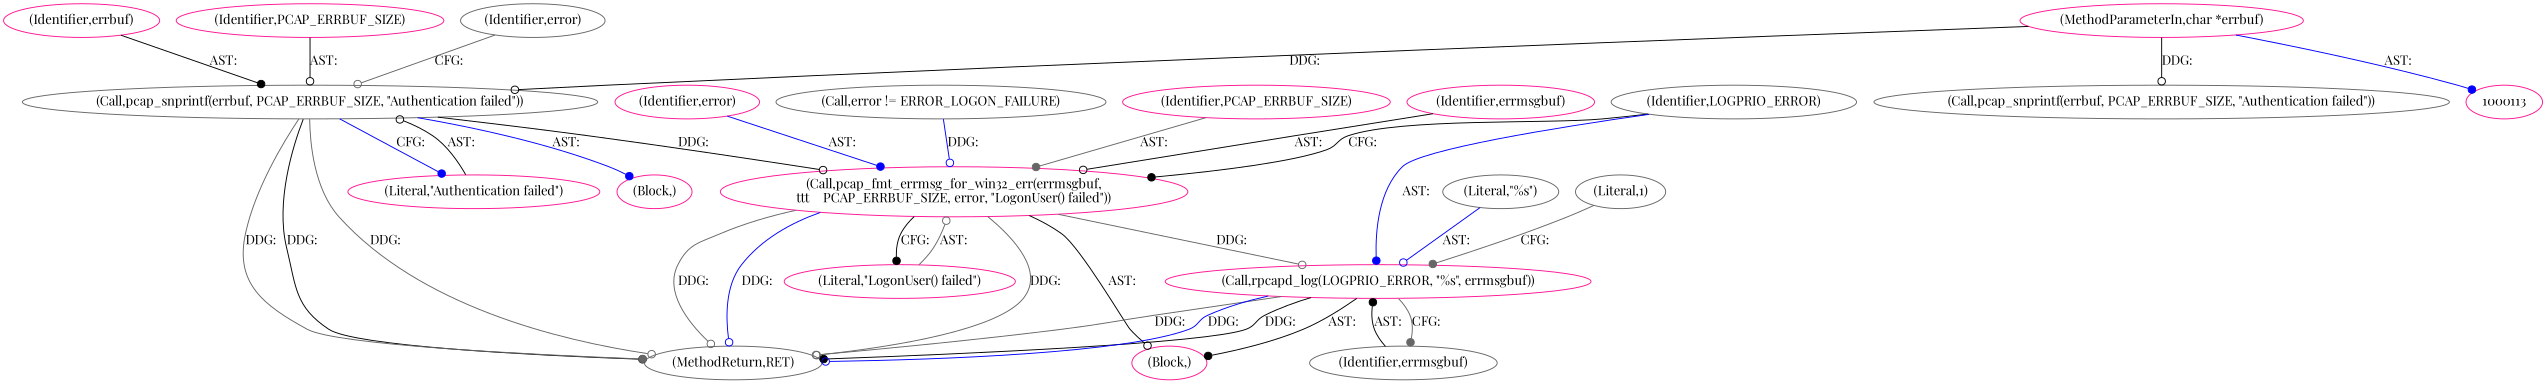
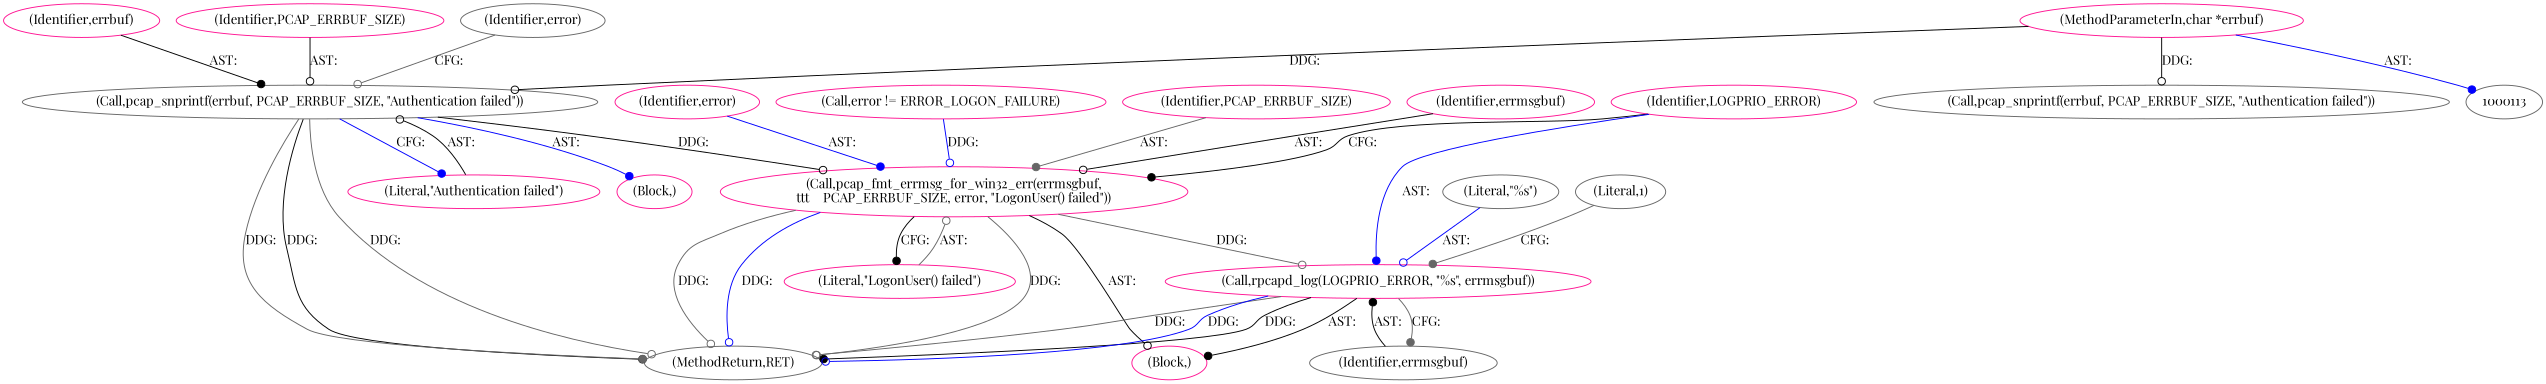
node "(Call,error != ERROR_LOGON_FAILURE)": color gray40 -> deeppink
node "(Identifier,LOGPRIO_ERROR)": color gray40 -> deeppink
node "1000113": color deeppink -> gray40
